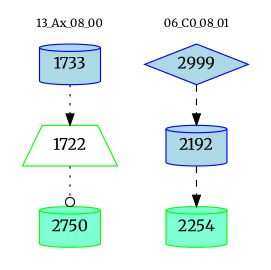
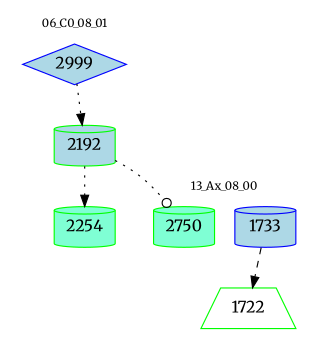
edge "1733" -> "1722": style dotted -> dashed
edge "2999" -> "2192": style dashed -> dotted
node "2192": color blue -> green
edge "2192" -> "2254": style dashed -> dotted
edge "1722" -> "2750": now "2192" -> "2750"
